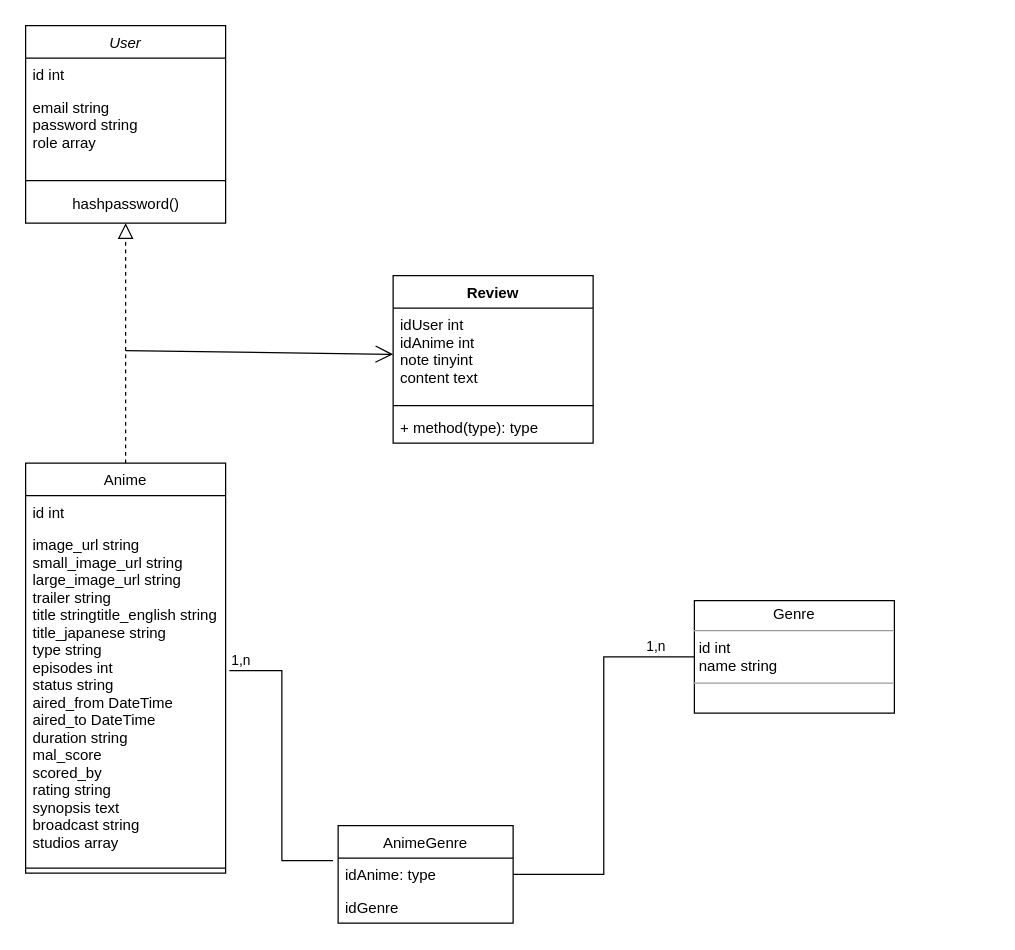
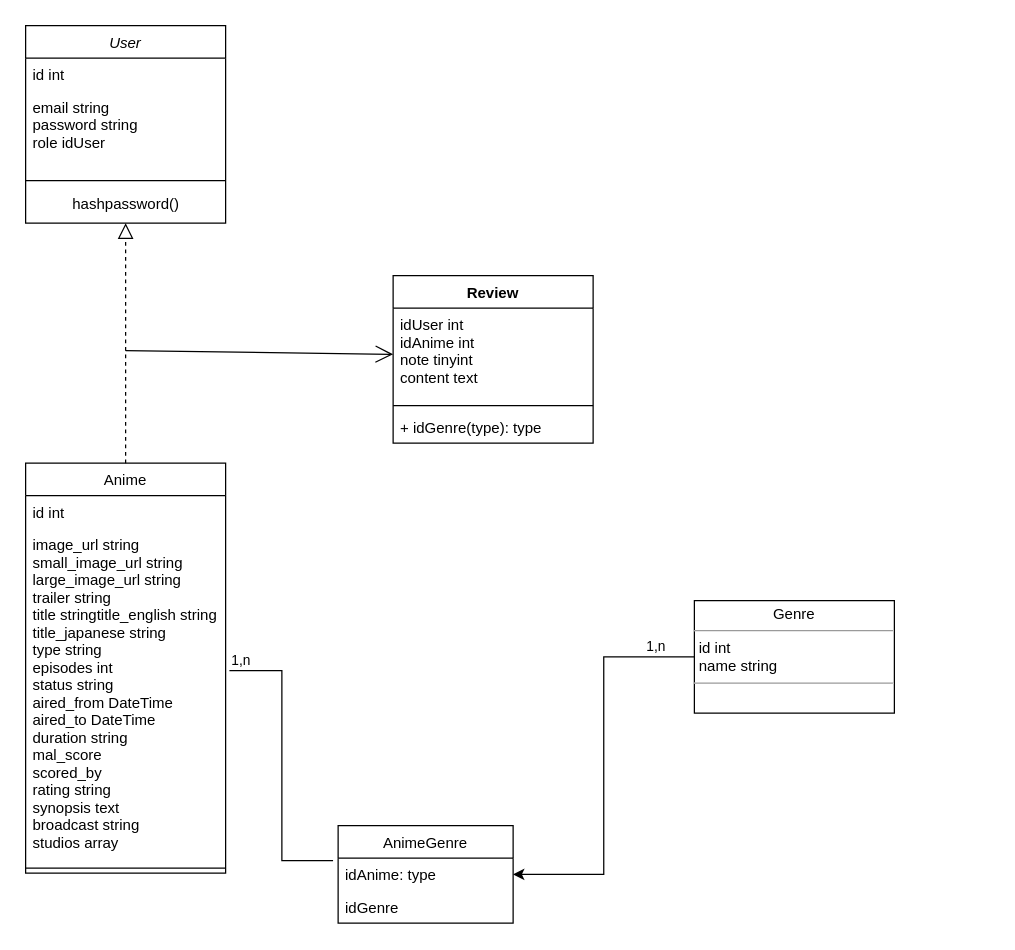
node "email string password string role array": label "email string password string role array" -> "email string password string role idUser"
node "+ method(type): type": label "+ method(type): type" -> "+ idGenre(type): type"
edge "Genre id int name string" -- "idAnime: type": arrowhead none -> classic
